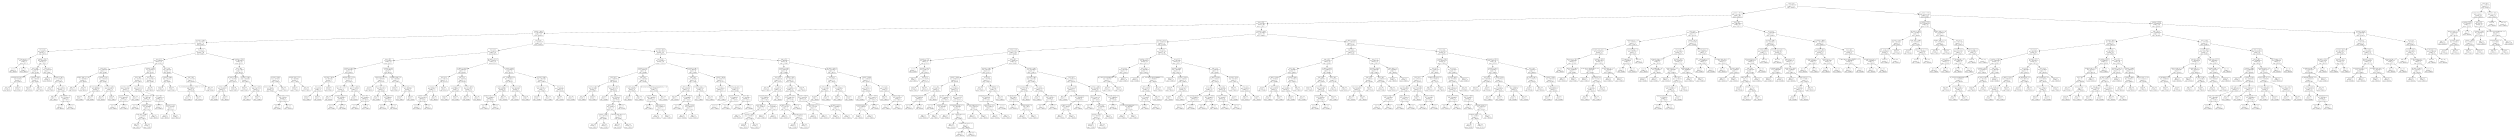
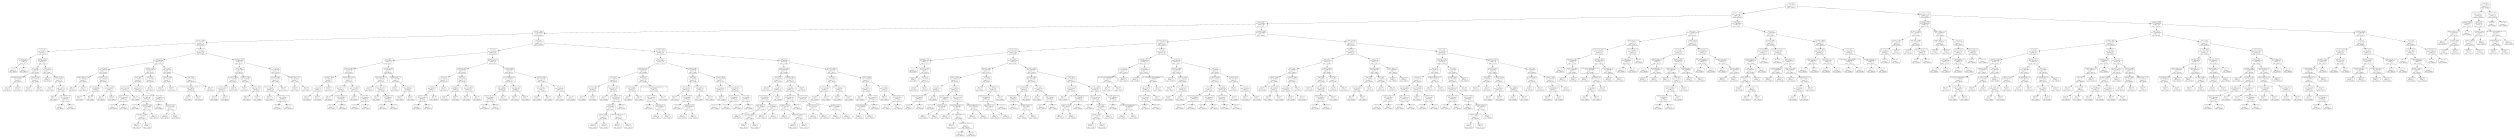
node "area <= 47.0 mse = 10814081.6 samples = 49 value = 101014.3": added
node "mse = 0.0 samples = 2 value = 250000.0": added
node "mse = 0.0 samples = 1 value = 260000.0": removed
node "mse = 0.0 samples = 36 value = 100000.0": added
